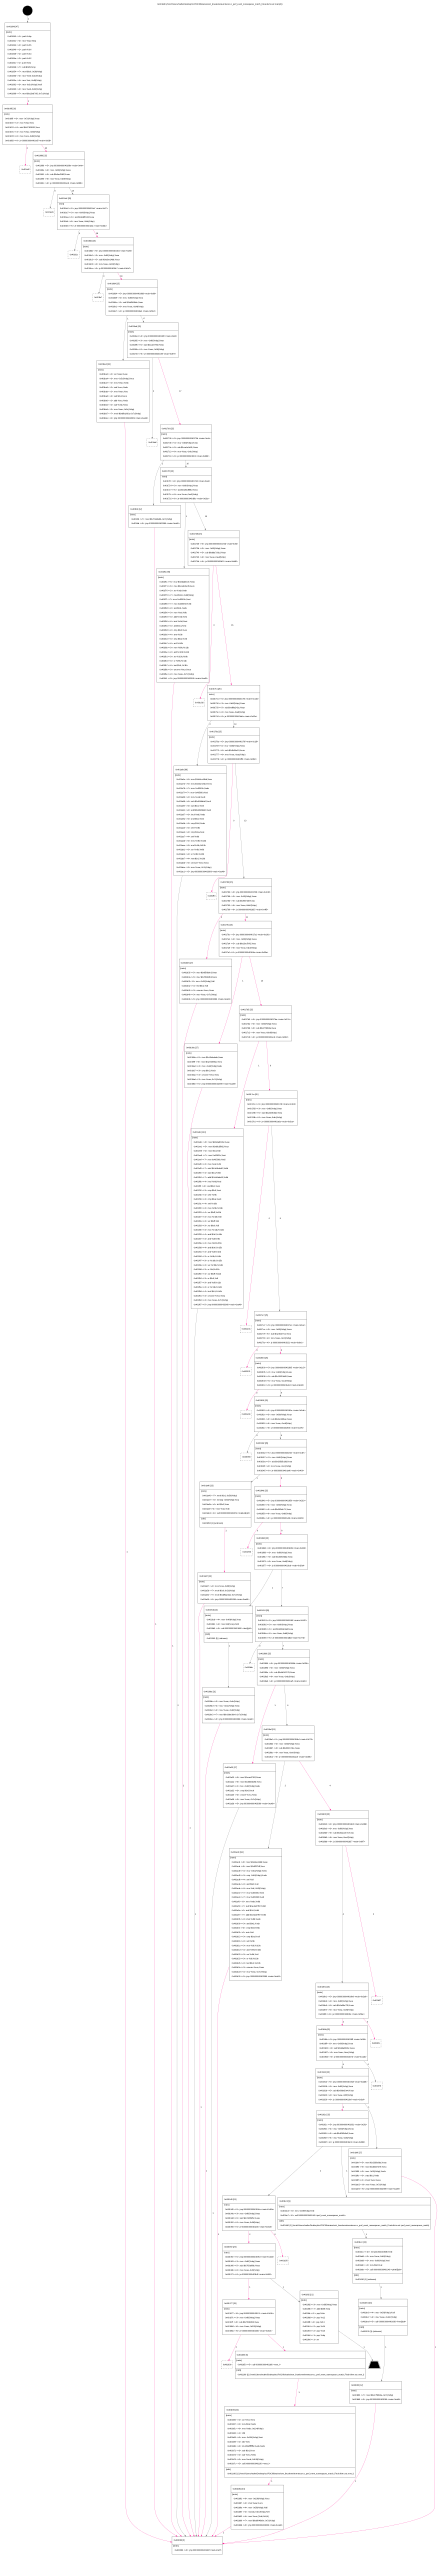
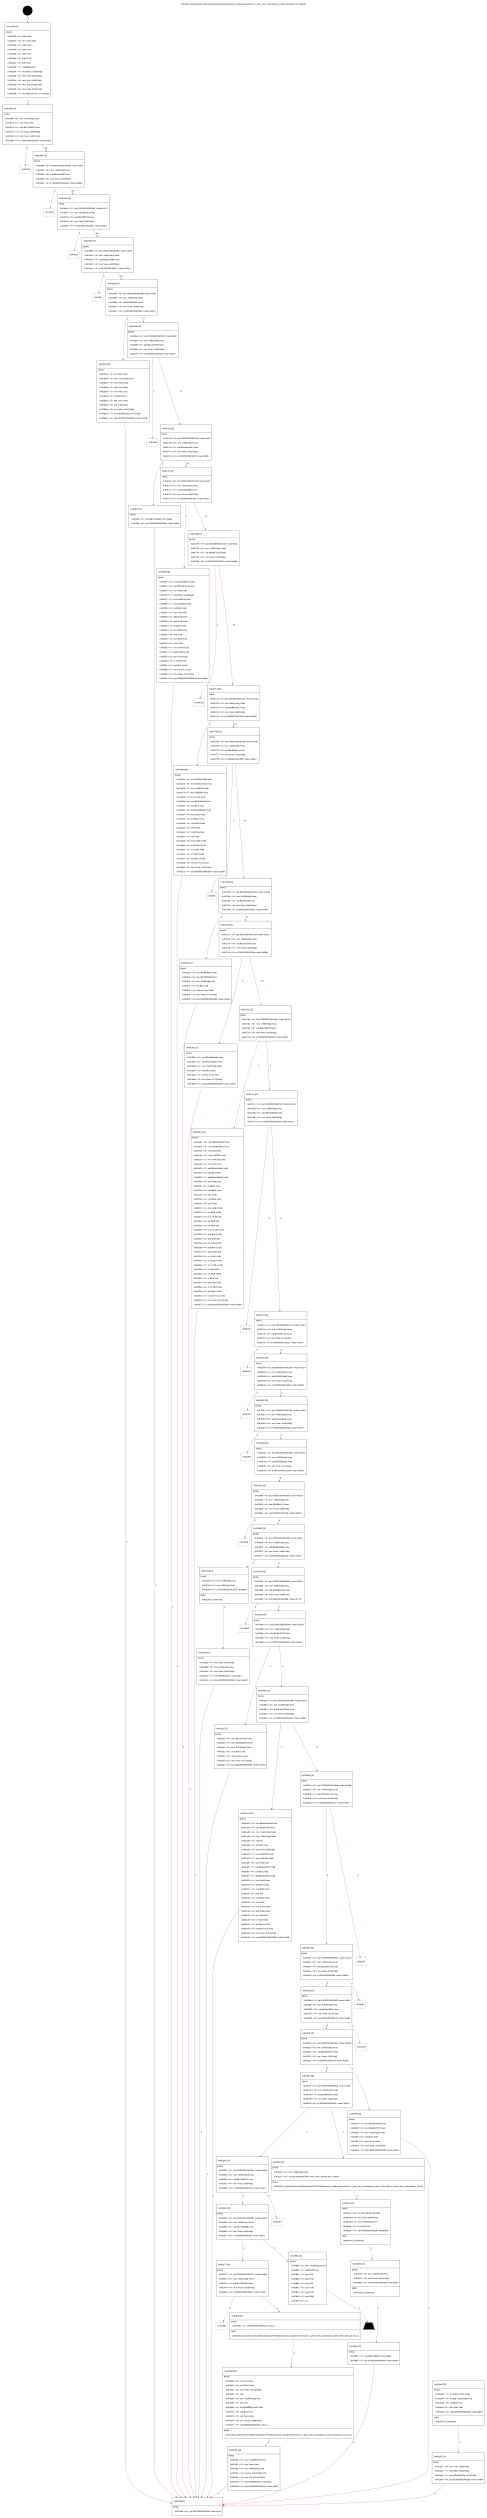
edge "0x401832 [25]" -> "0x401a40 [23]": removed, label "1"
